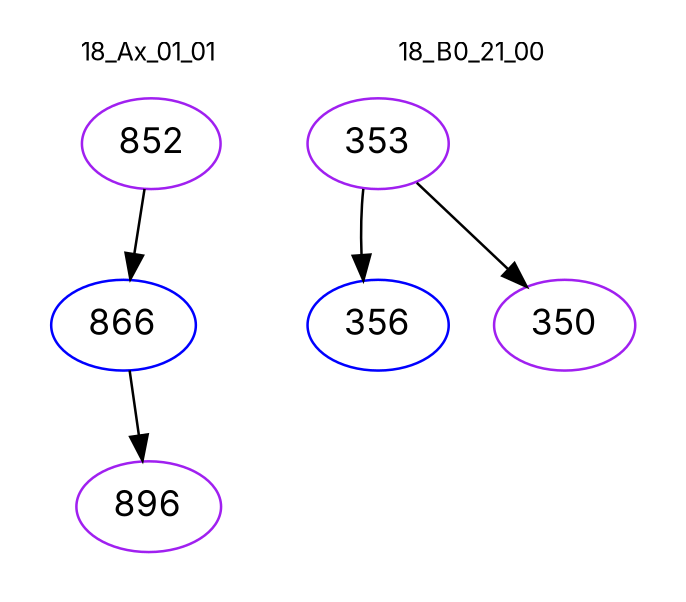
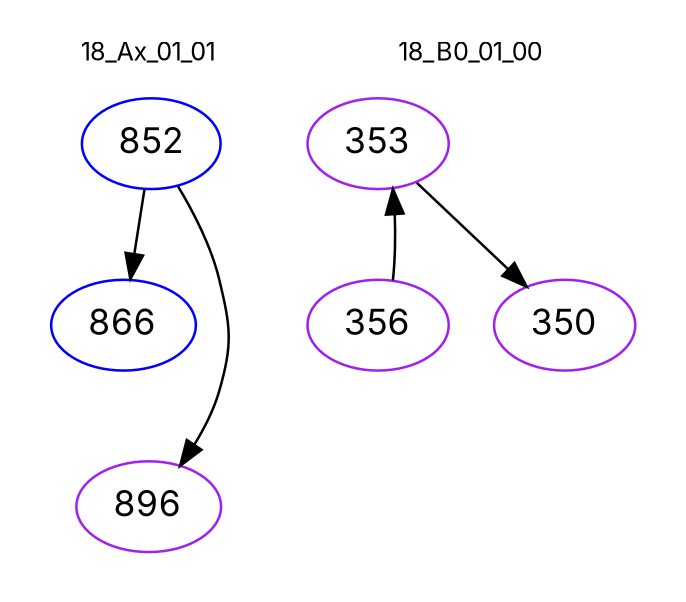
cluster "18_B0_21_00": label "18_B0_21_00" -> "18_B0_01_00"
node "852": color purple -> blue
edge "353" -> "356": reversed
node "356": color blue -> purple
edge "866" -> "896": now "852" -> "896"
